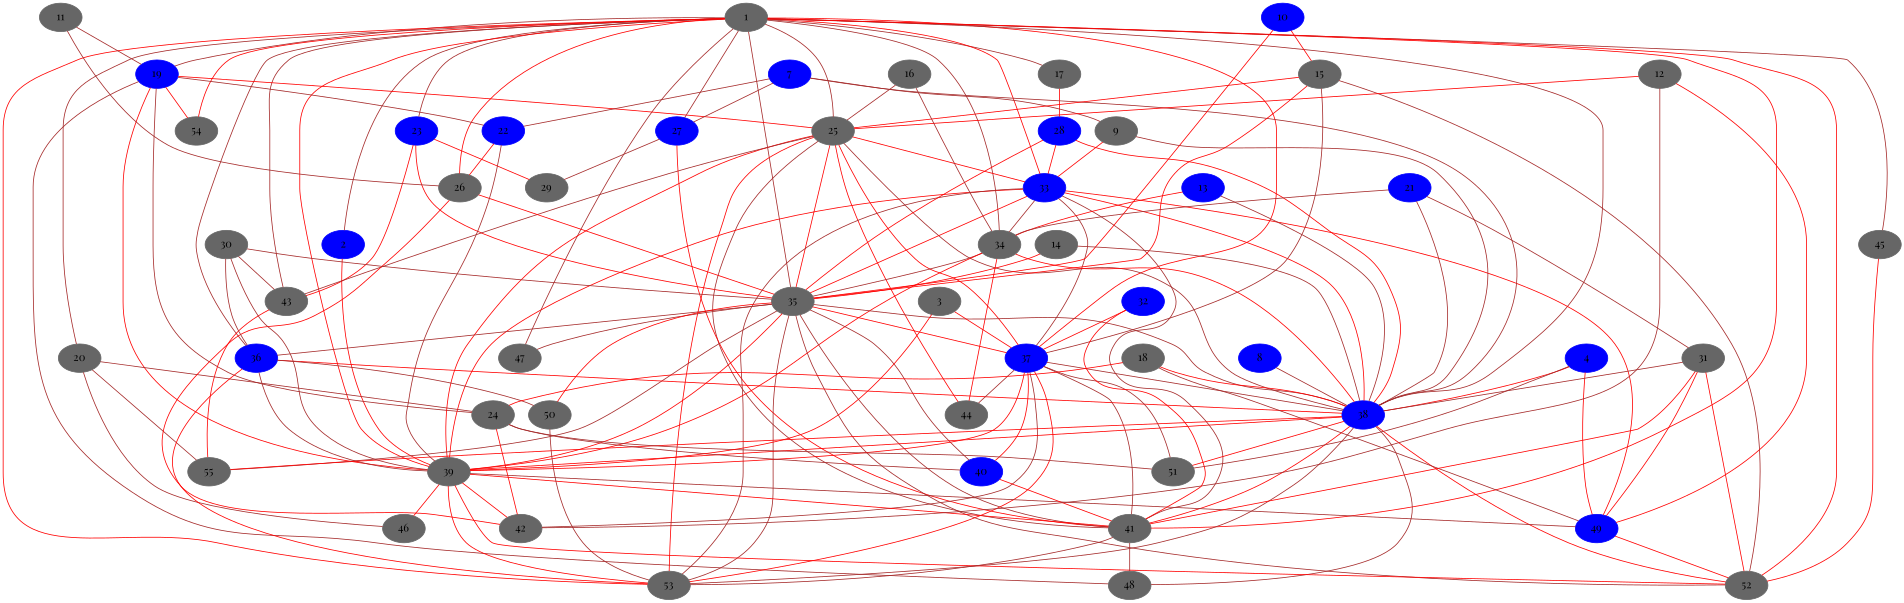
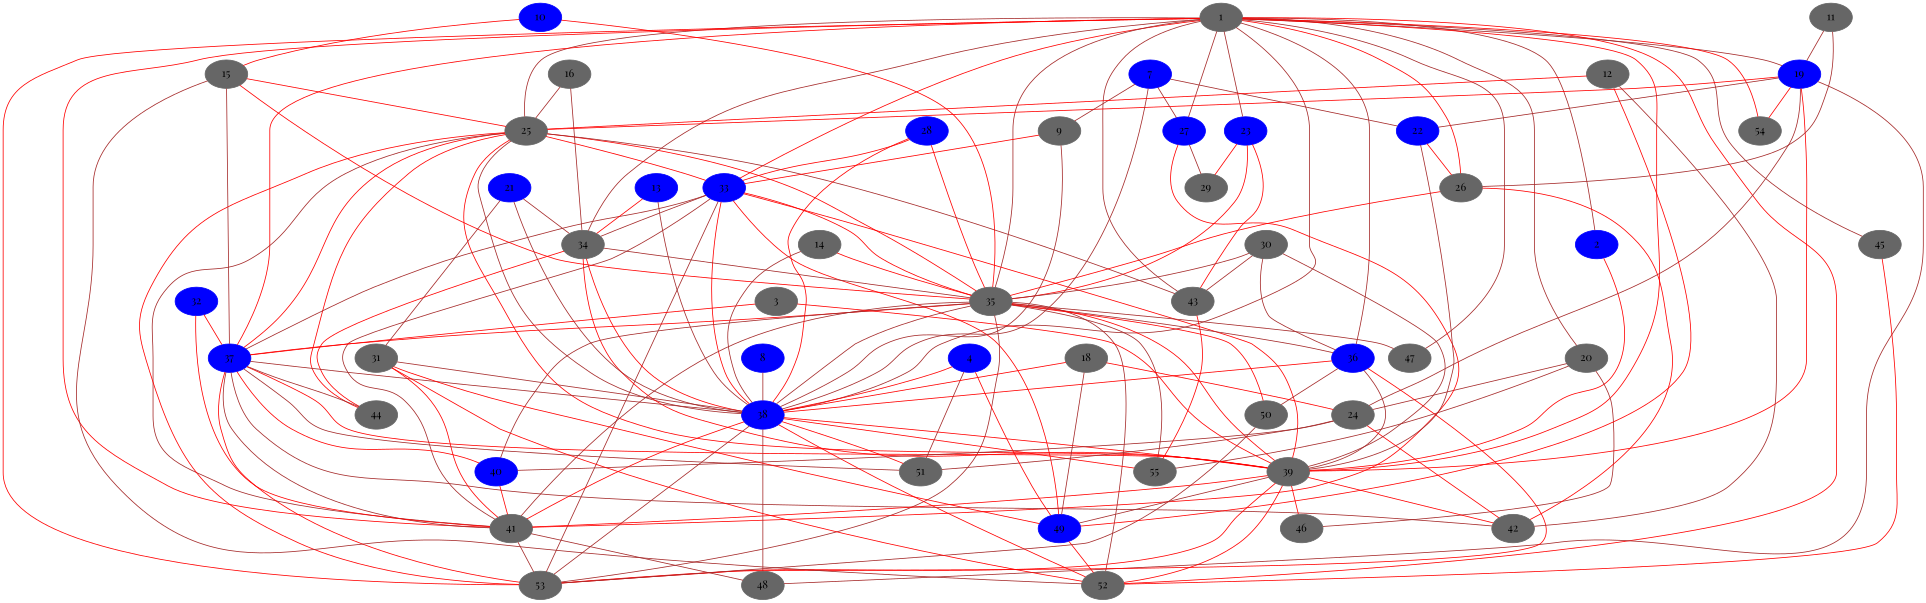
node "17": removed
